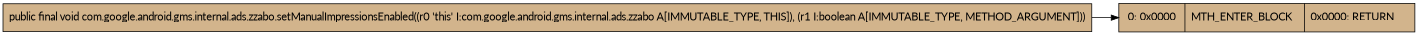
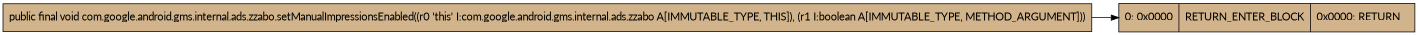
node "0: 0x0000": text "MTH_ENTER_BLOCK" -> "RETURN_ENTER_BLOCK"
